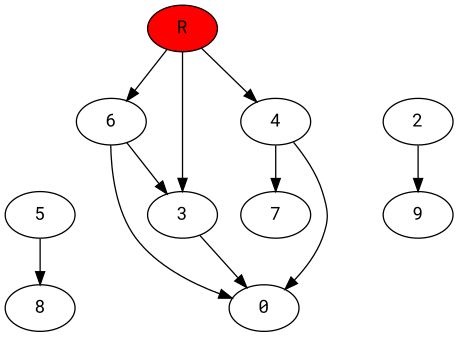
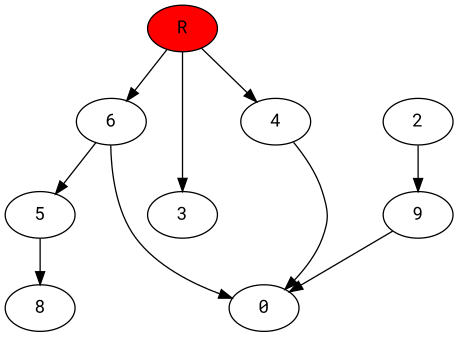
edge "6" -> "3": now "6" -> "5"
node "7": removed
edge "3" -> "0": now "9" -> "0"
